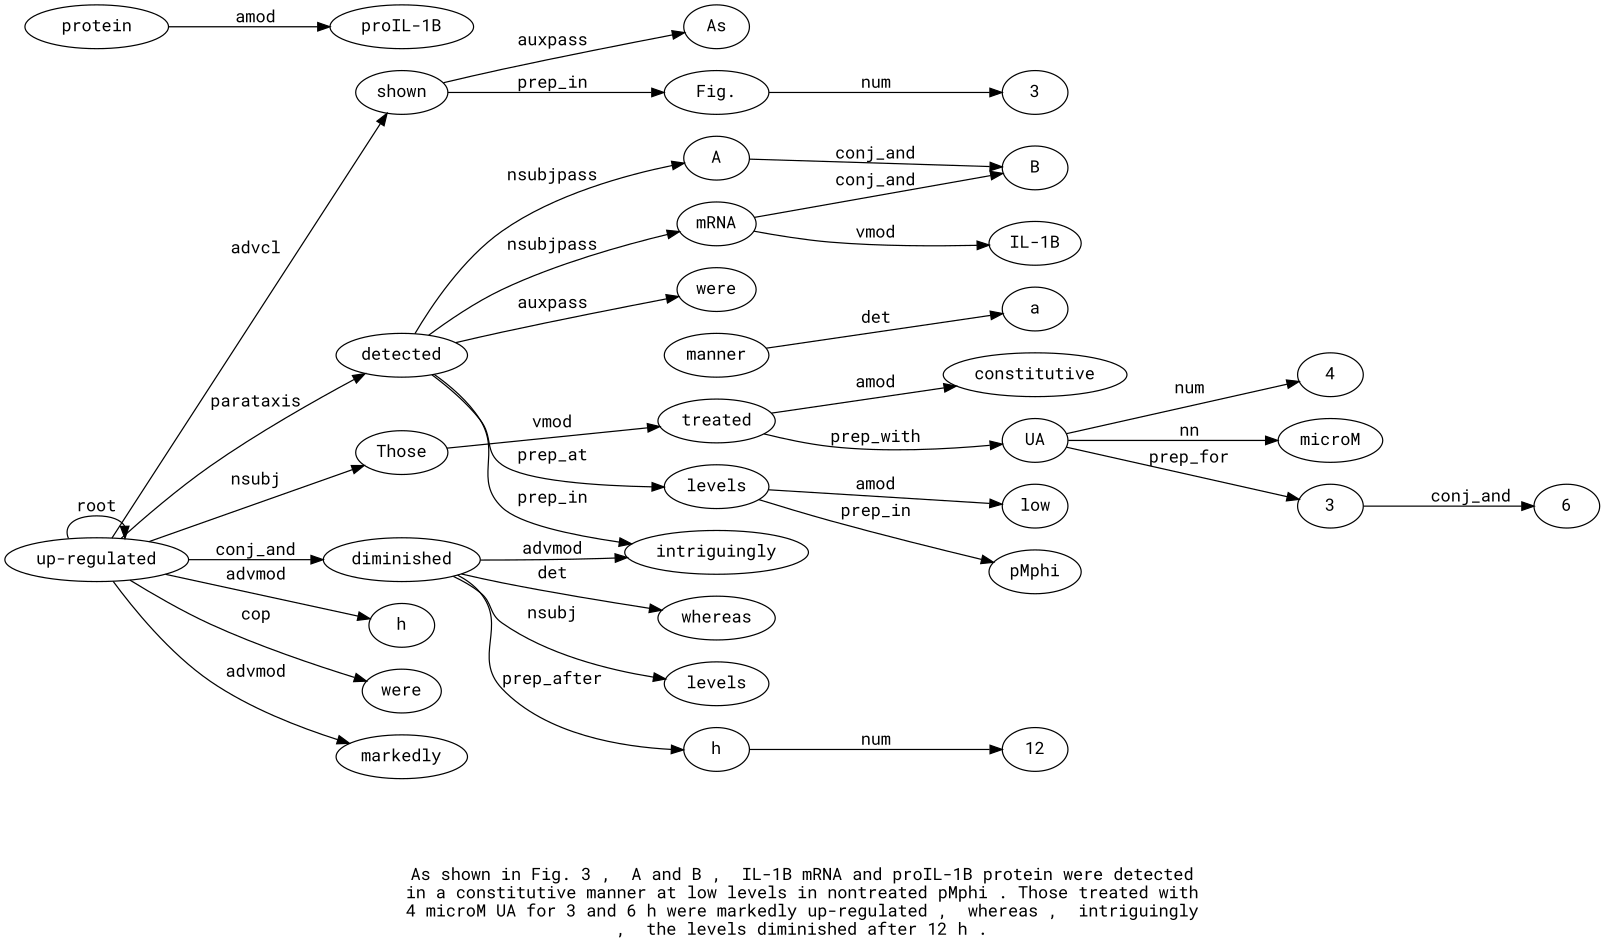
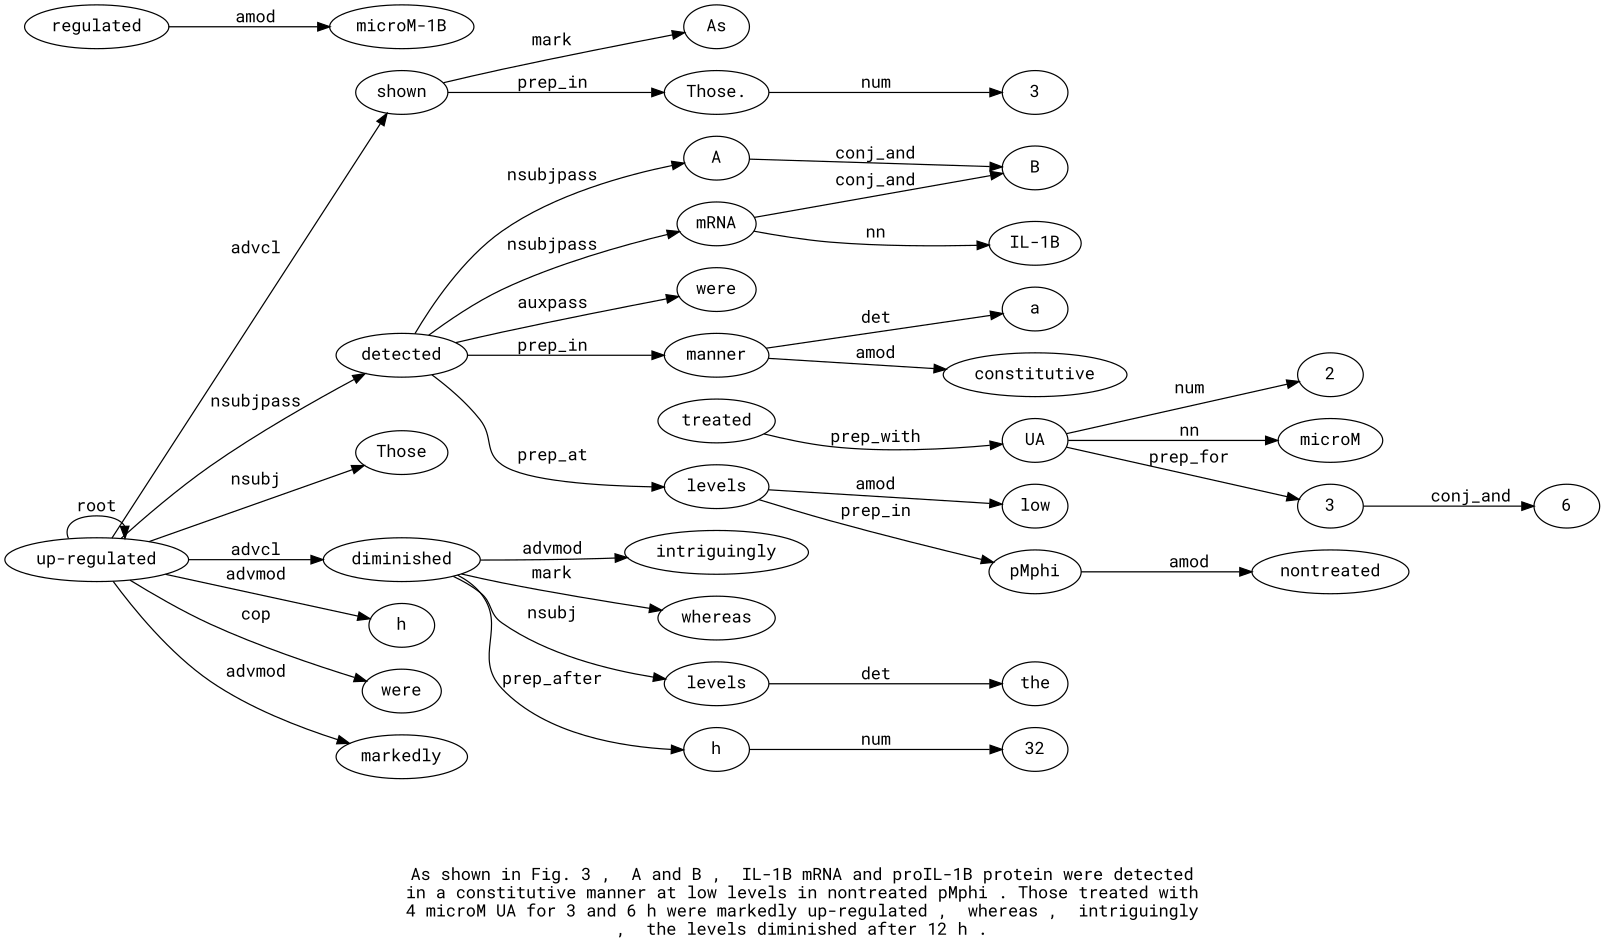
node "protein": label "protein" -> "regulated"
node "proIL-1B": label "proIL-1B" -> "microM-1B"
edge "shown" -> "As": label "auxpass" -> "mark"
node "Fig.": label "Fig." -> "Those."
edge "mRNA" -> "IL-1B": label "vmod" -> "nn"
node "4": label "4" -> "2"
edge "treated" -> "constitutive": now "manner" -> "constitutive"
edge "up-regulated" -> "detected": label "parataxis" -> "nsubjpass"
edge "Those" -> "treated": removed, label "vmod"
edge "detected" -> "intriguingly": now "detected" -> "manner"
edge "up-regulated" -> "diminished": label "conj_and" -> "advcl"
node "nontreated": added
edge "diminished" -> "whereas": label "det" -> "mark"
node "the": added
node "12": label "12" -> "32"
